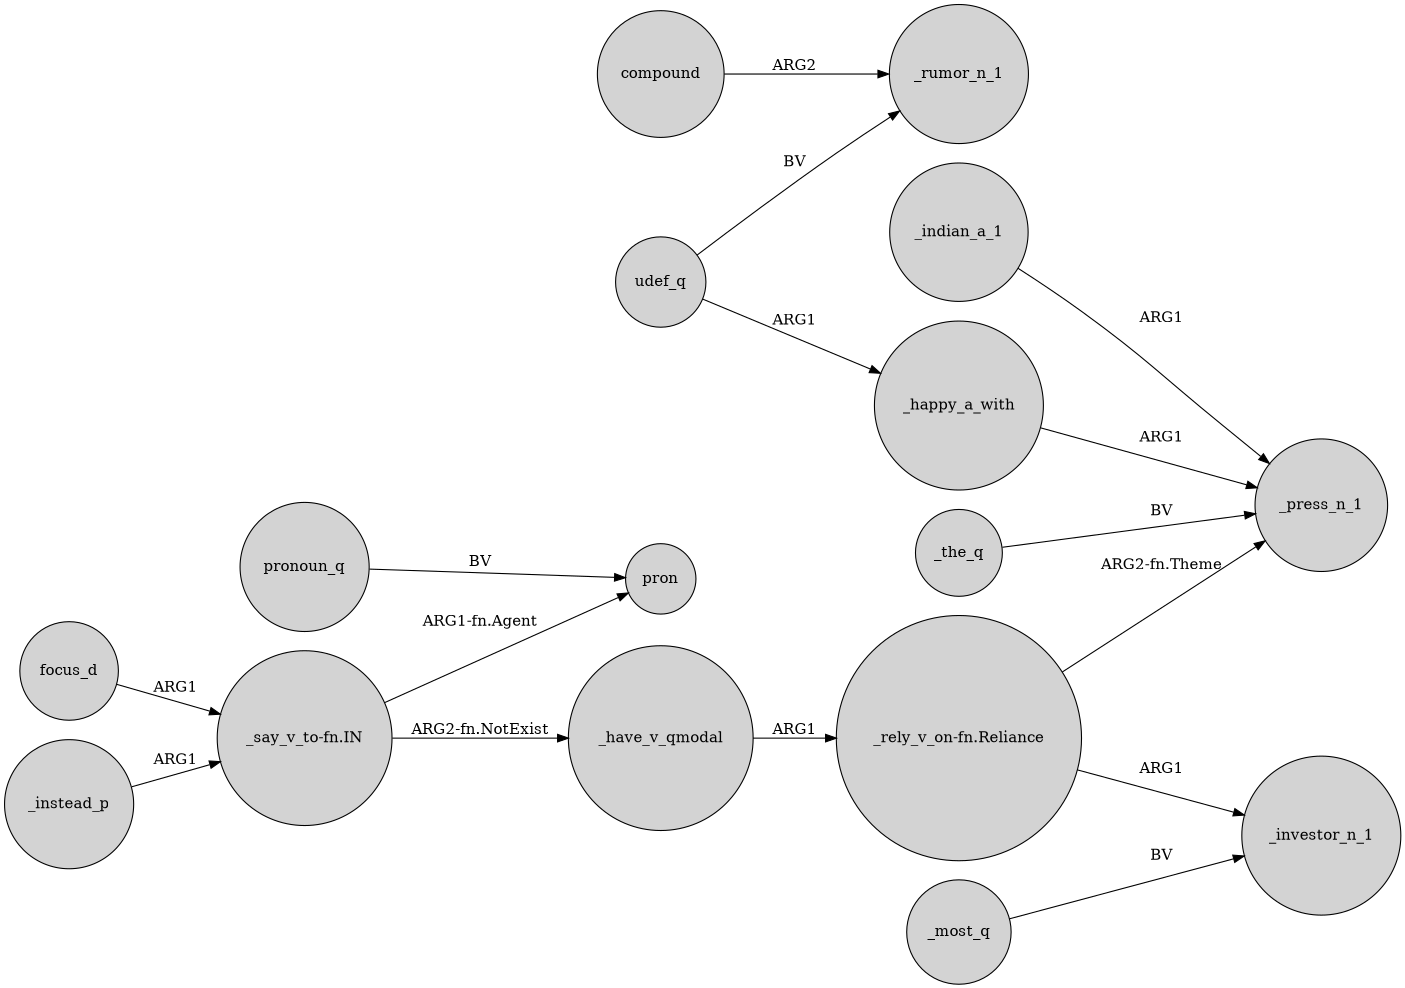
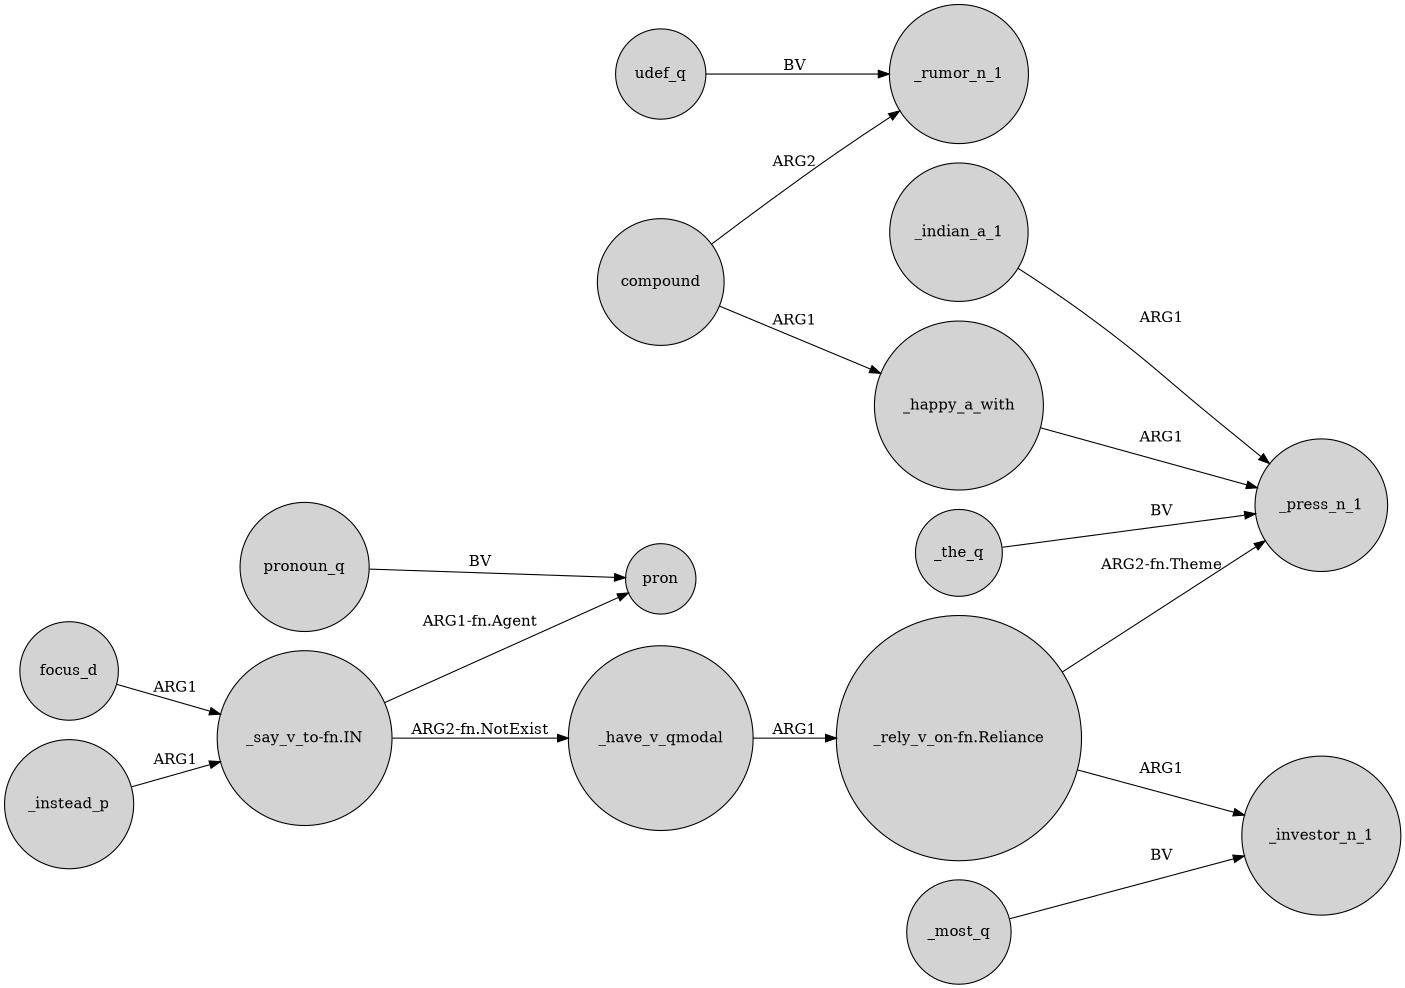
edge "udef_q" -> "_happy_a_with": now "compound" -> "_happy_a_with"
